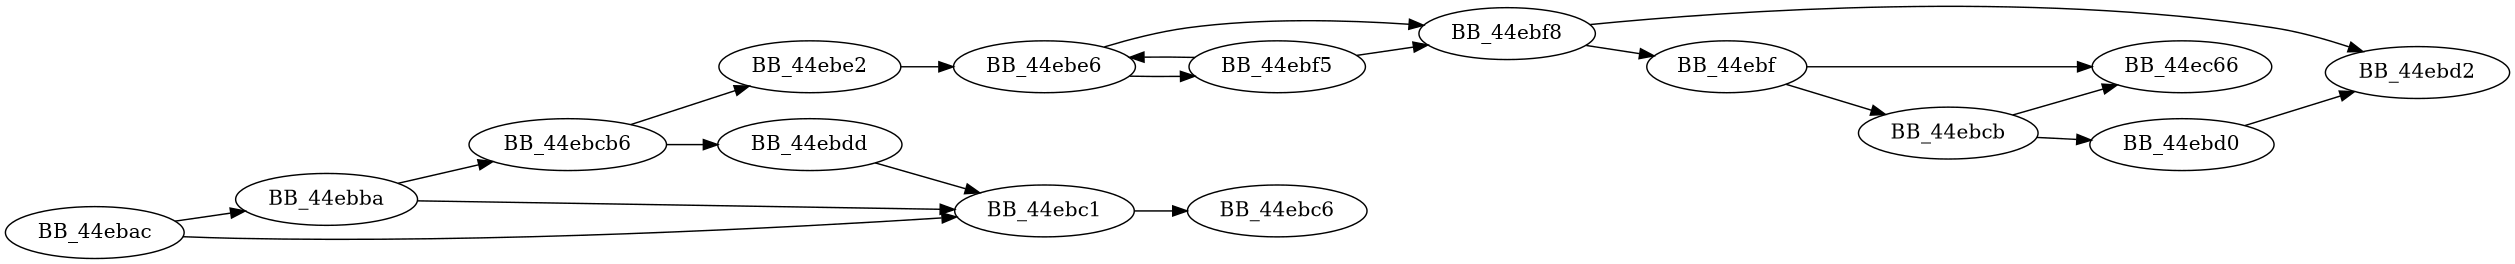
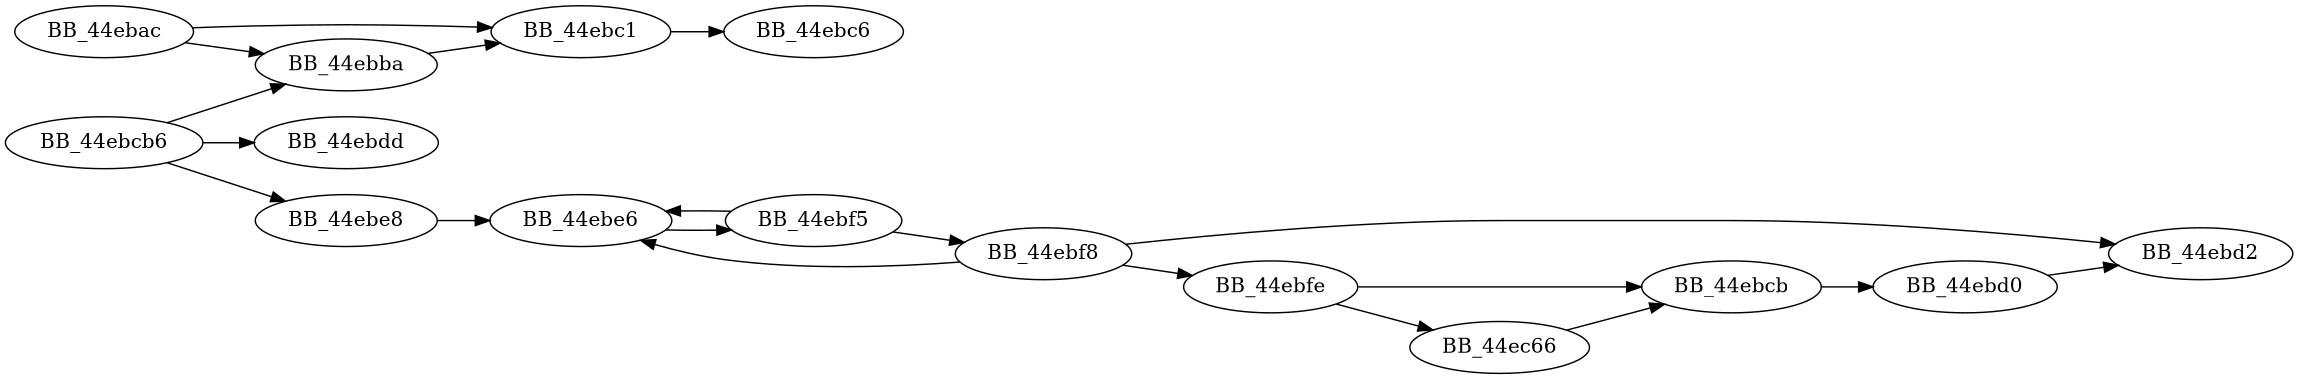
edge "BB_44ebe6" -> "BB_44ebf8": reversed
node "BB_44ebe2": label "BB_44ebe2" -> "BB_44ebe8"
node "BB_44ebf": label "BB_44ebf" -> "BB_44ebfe"
edge "BB_44ebcb" -> "BB_44ec66": reversed
edge "BB_44ebba" -> "BB_44ebcb6": reversed
edge "BB_44ebdd" -> "BB_44ebc1": removed
